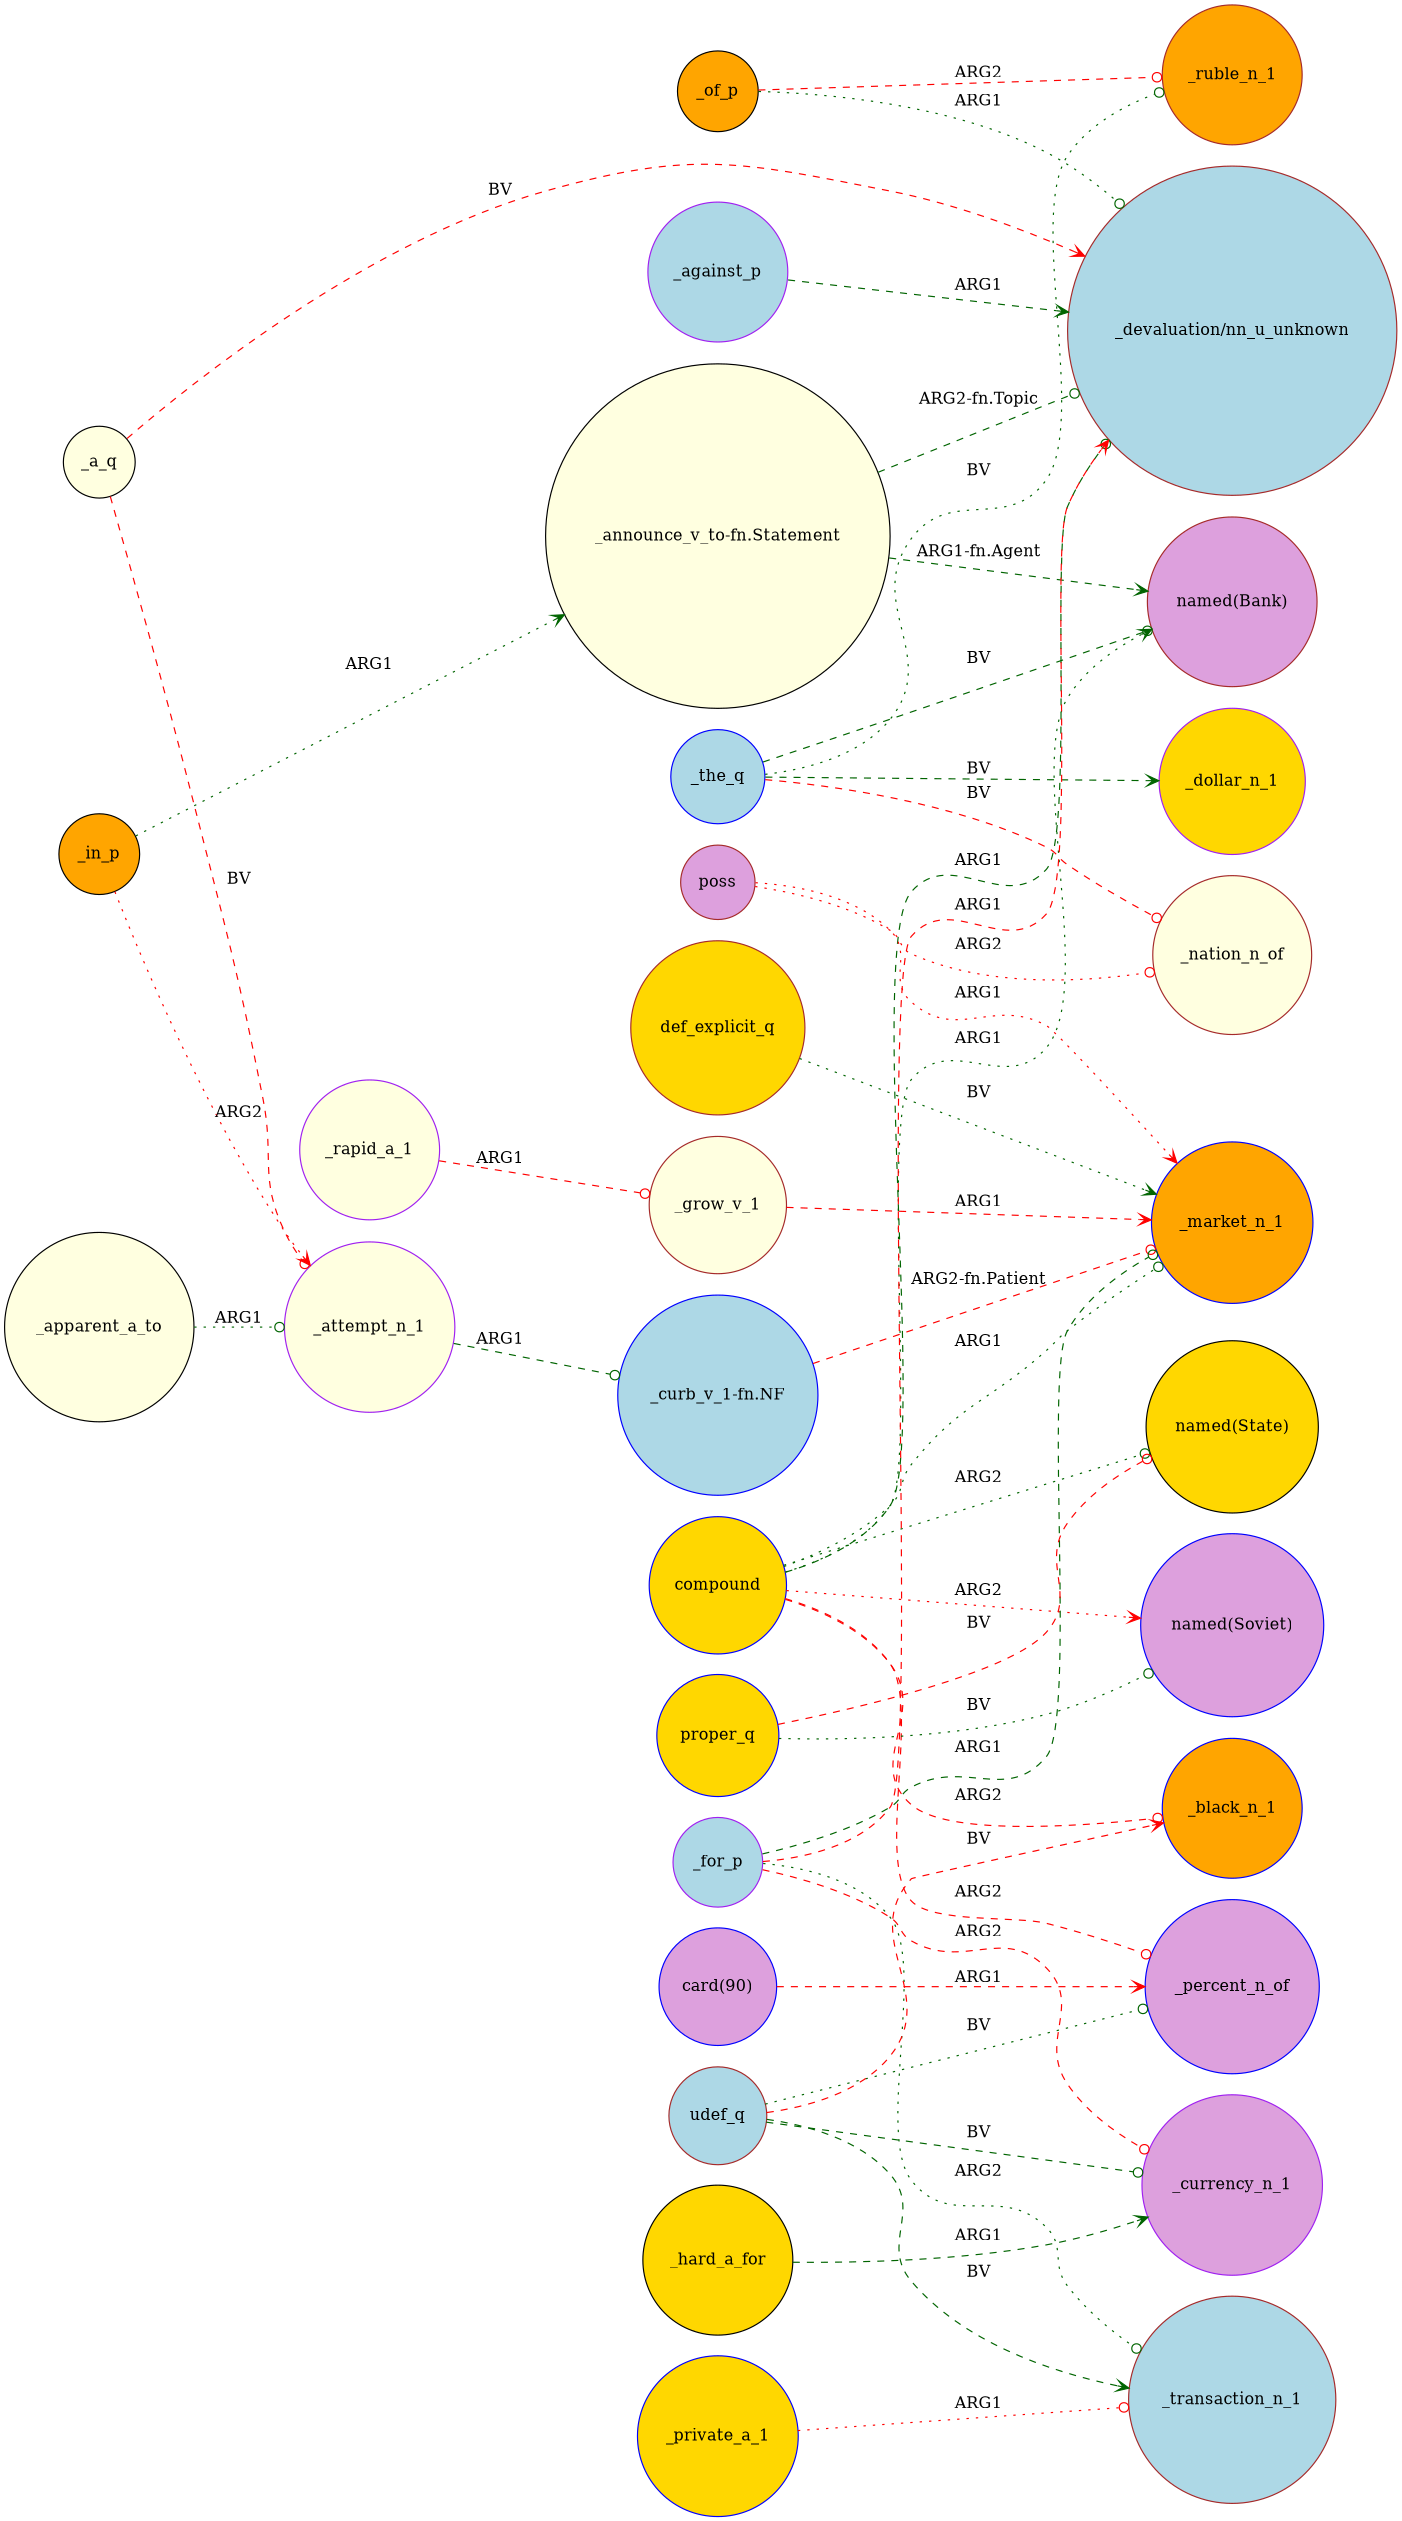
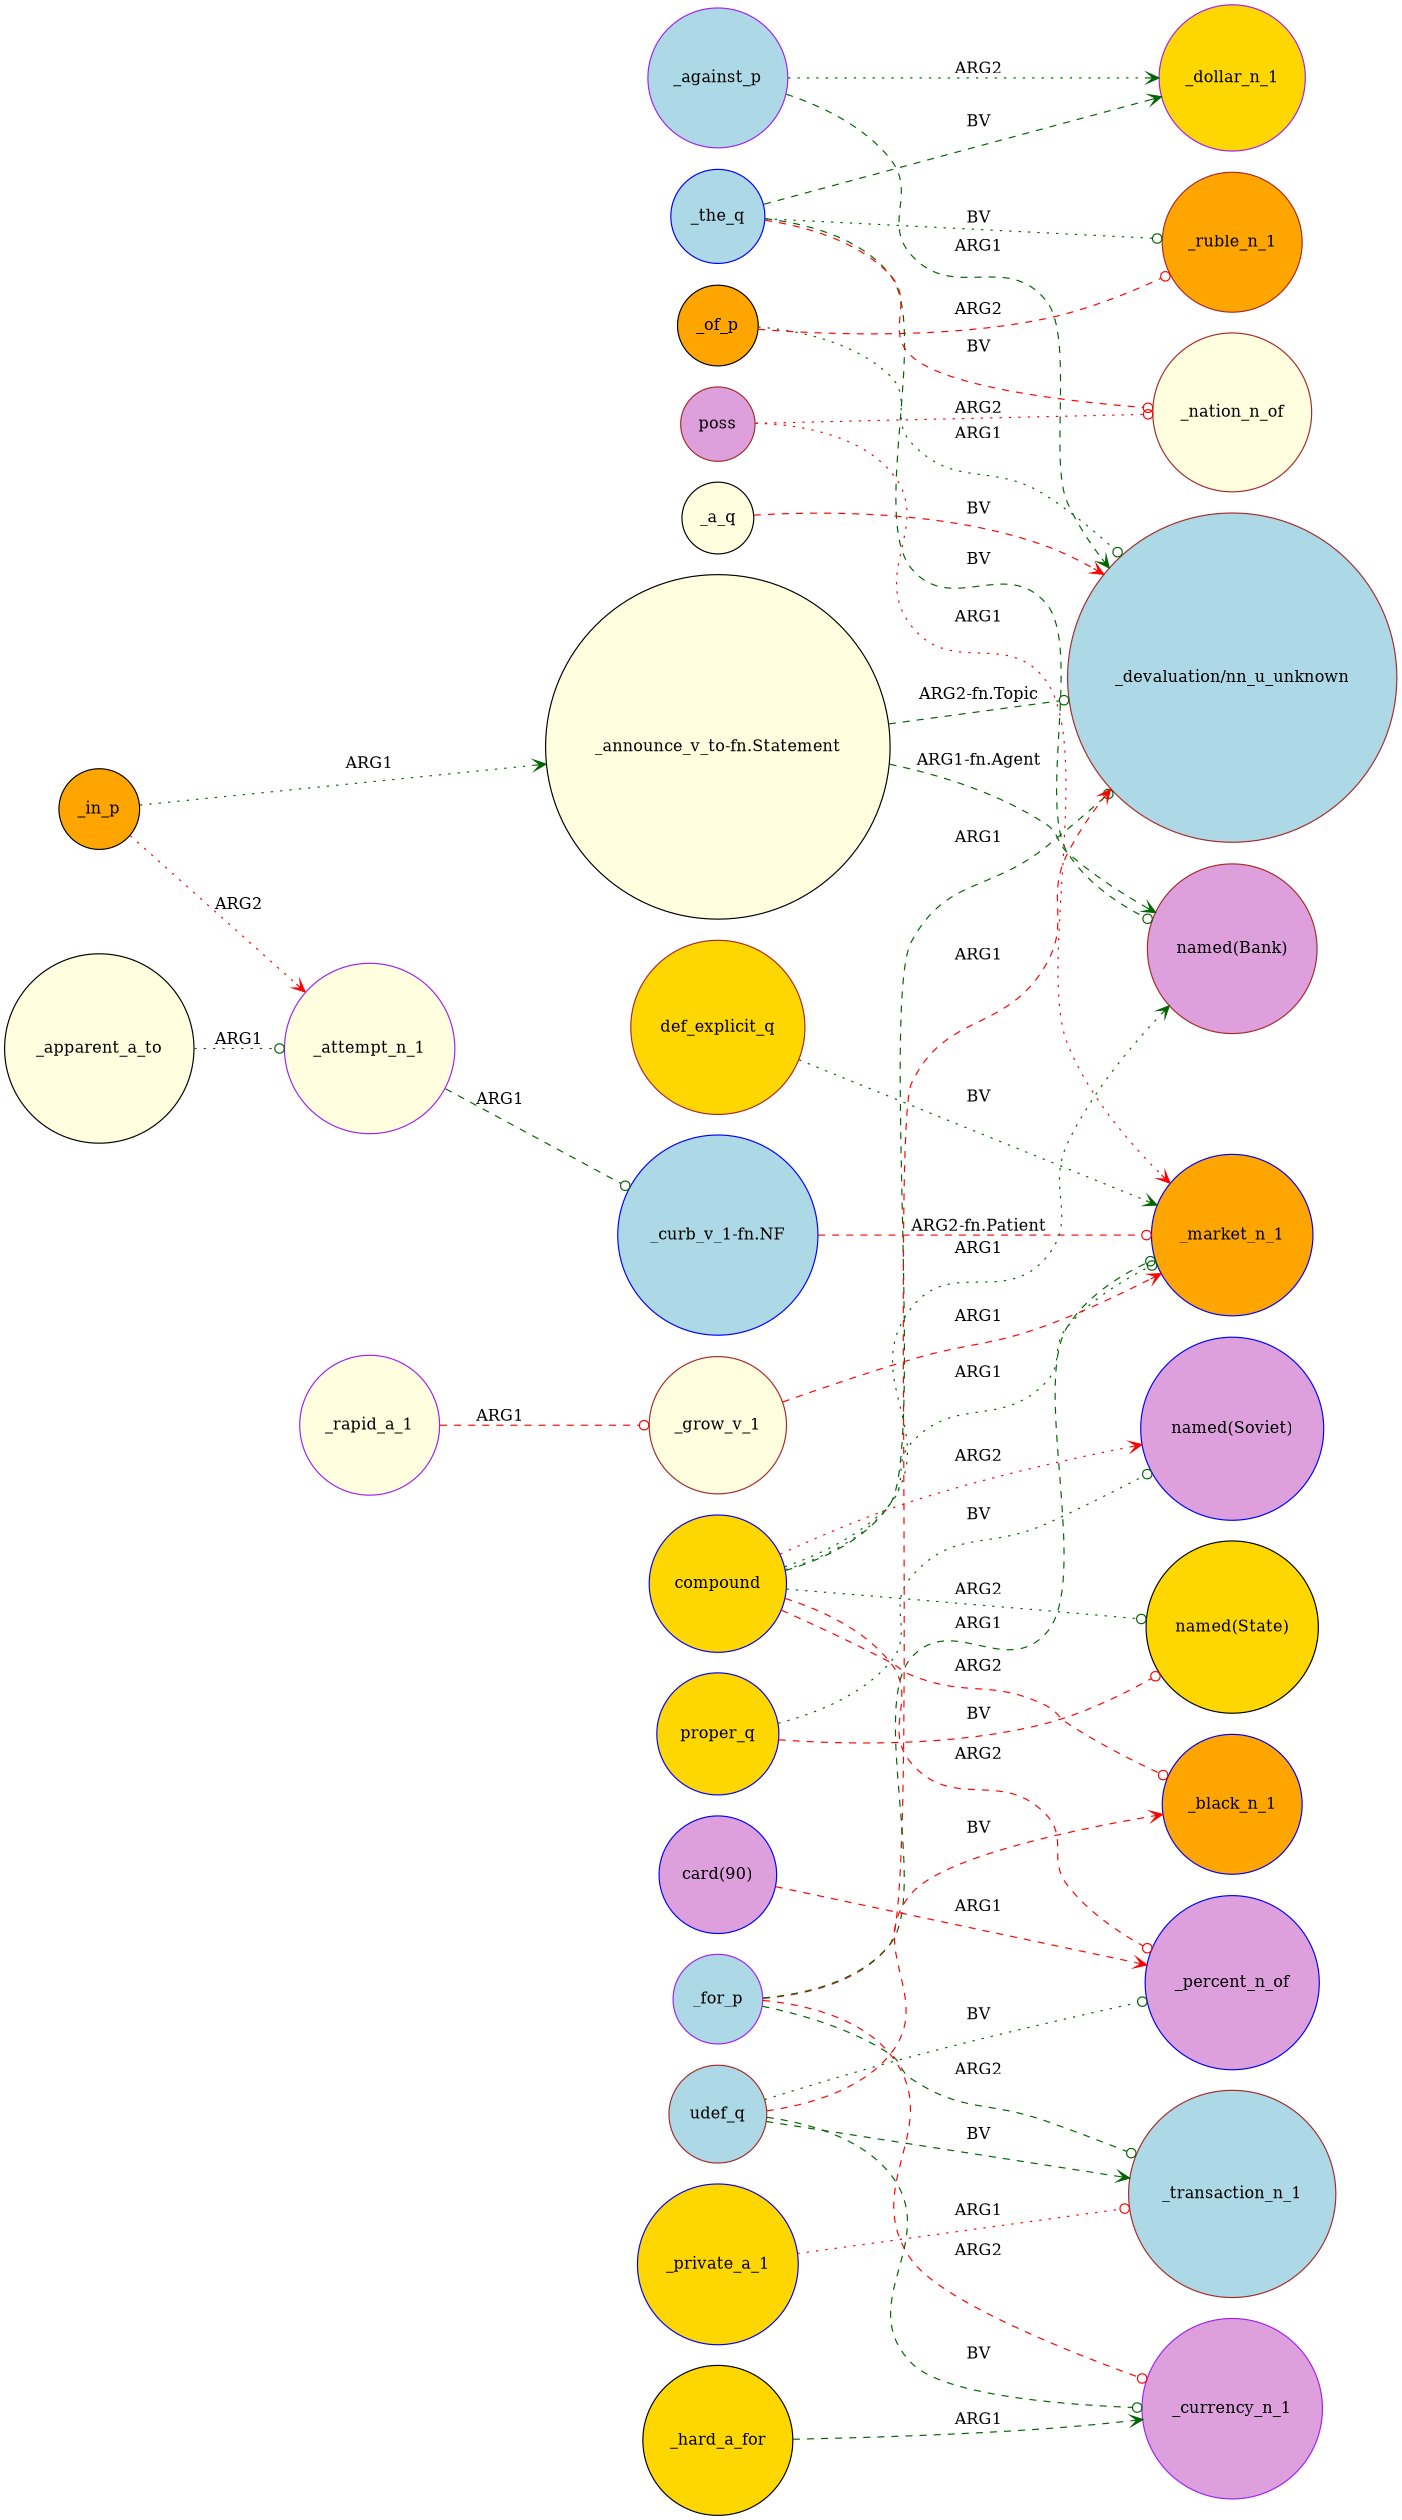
edge "_against_p" -> "_dollar_n_1": added, label "ARG2"
edge "_a_q" -> "_attempt_n_1": removed, label "BV"
edge "_for_p" -> "_transaction_n_1": style dotted -> dashed
